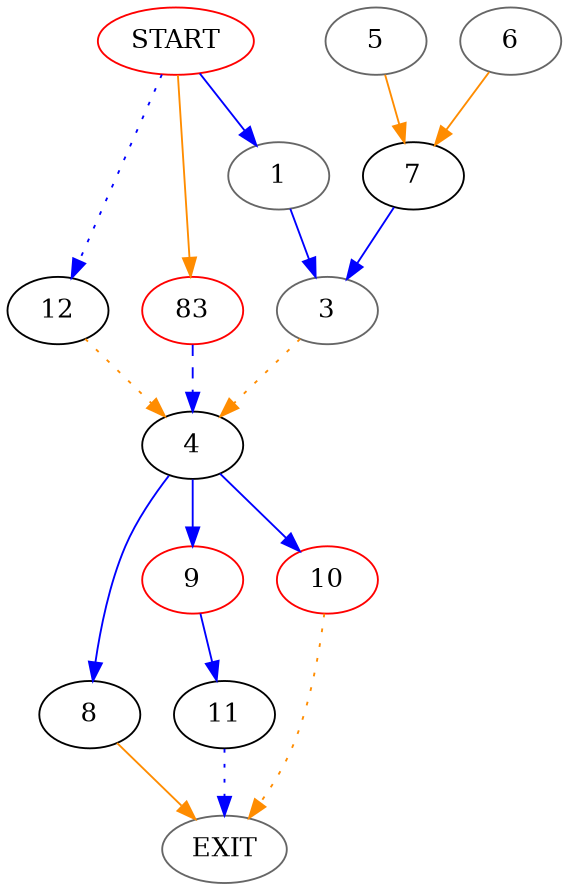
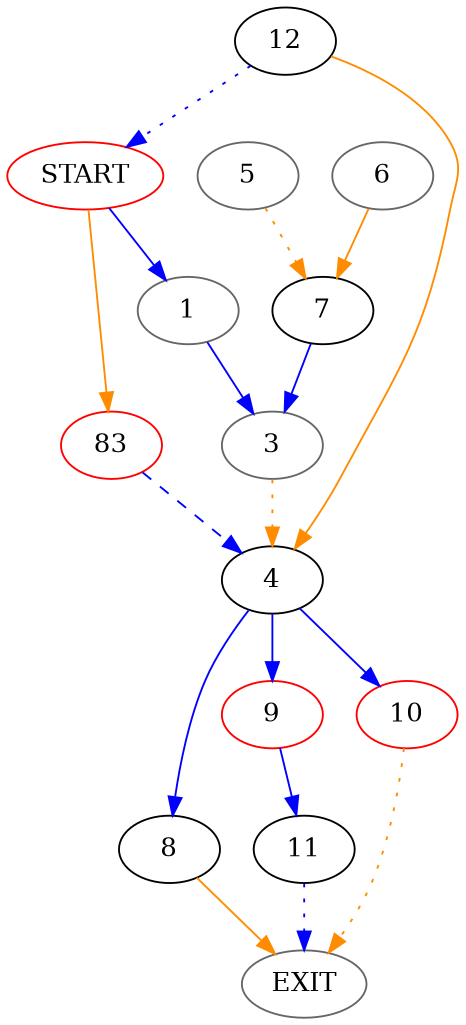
edge "5" -> "7": style solid -> dotted
edge "START" -> "12": reversed
edge "12" -> "4": style dotted -> solid
